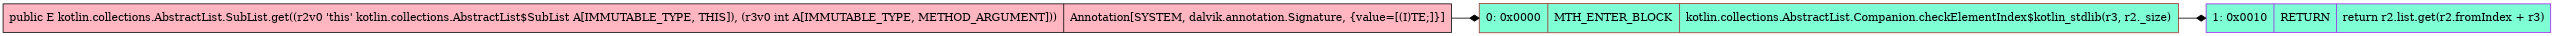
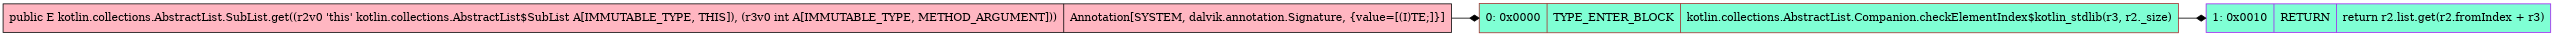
node "0: 0x0000": text "MTH_ENTER_BLOCK" -> "TYPE_ENTER_BLOCK"
